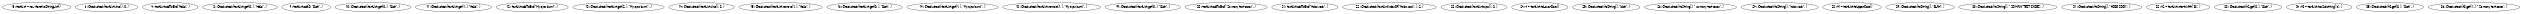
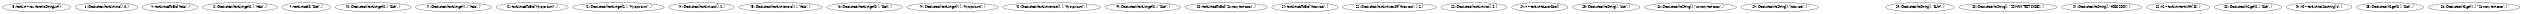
node "14 : Check.check(testList.size(), 3, )": label "14 : Check.check(testList.size(), 3, )" -> "14 : Check.check(testList.sock(), 3, )"
node "23 : Check.check(testList.eyes(), 3, )": label "23 : Check.check(testList.eyes(), 3, )" -> "23 : Check.check(testList.size(), 3, )"
node "28 : t1 = testList.toUpperCase()": removed
